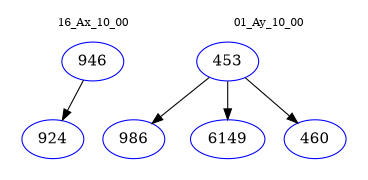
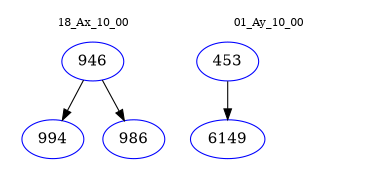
cluster "16_Ax_10_00": label "16_Ax_10_00" -> "18_Ax_10_00"
edge "453" -> "986": now "946" -> "986"
node "924": label "924" -> "994"
node "460": removed
